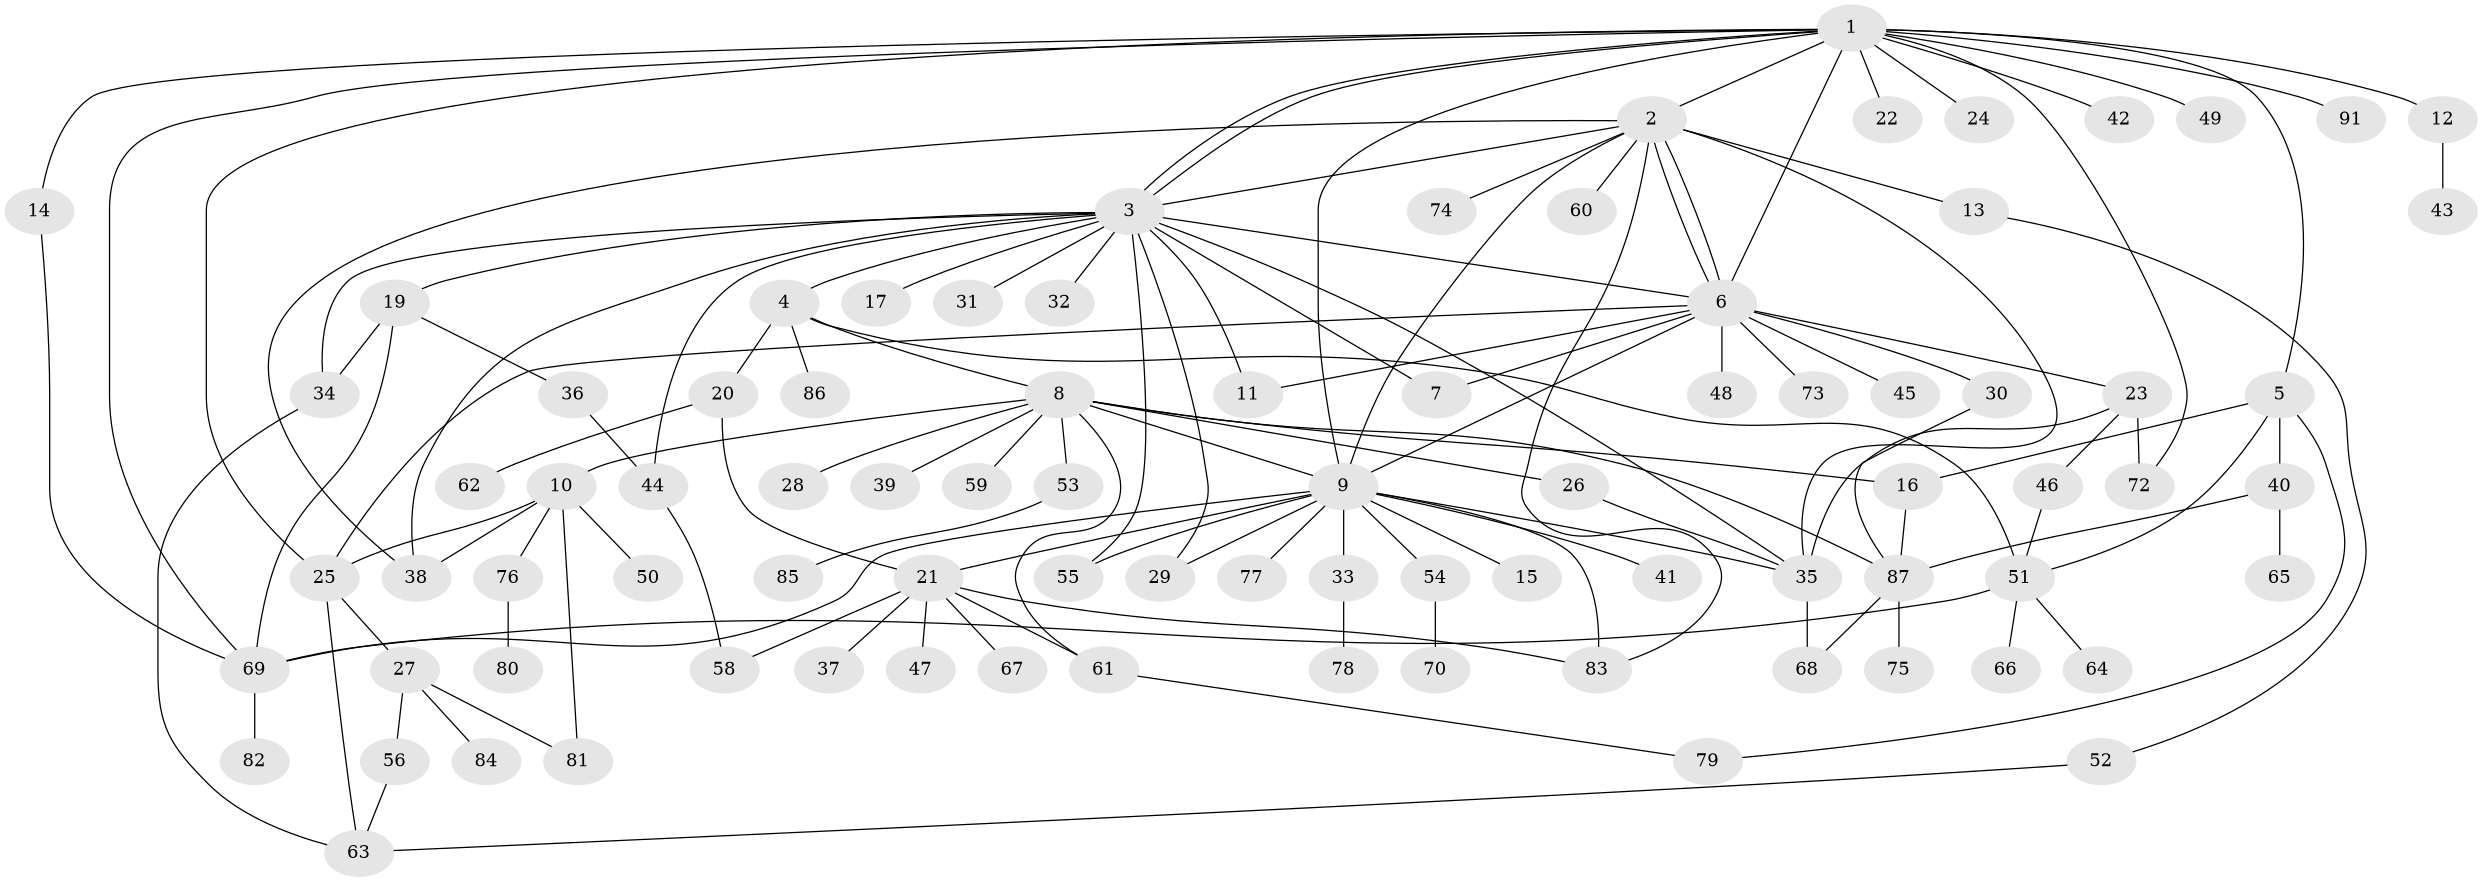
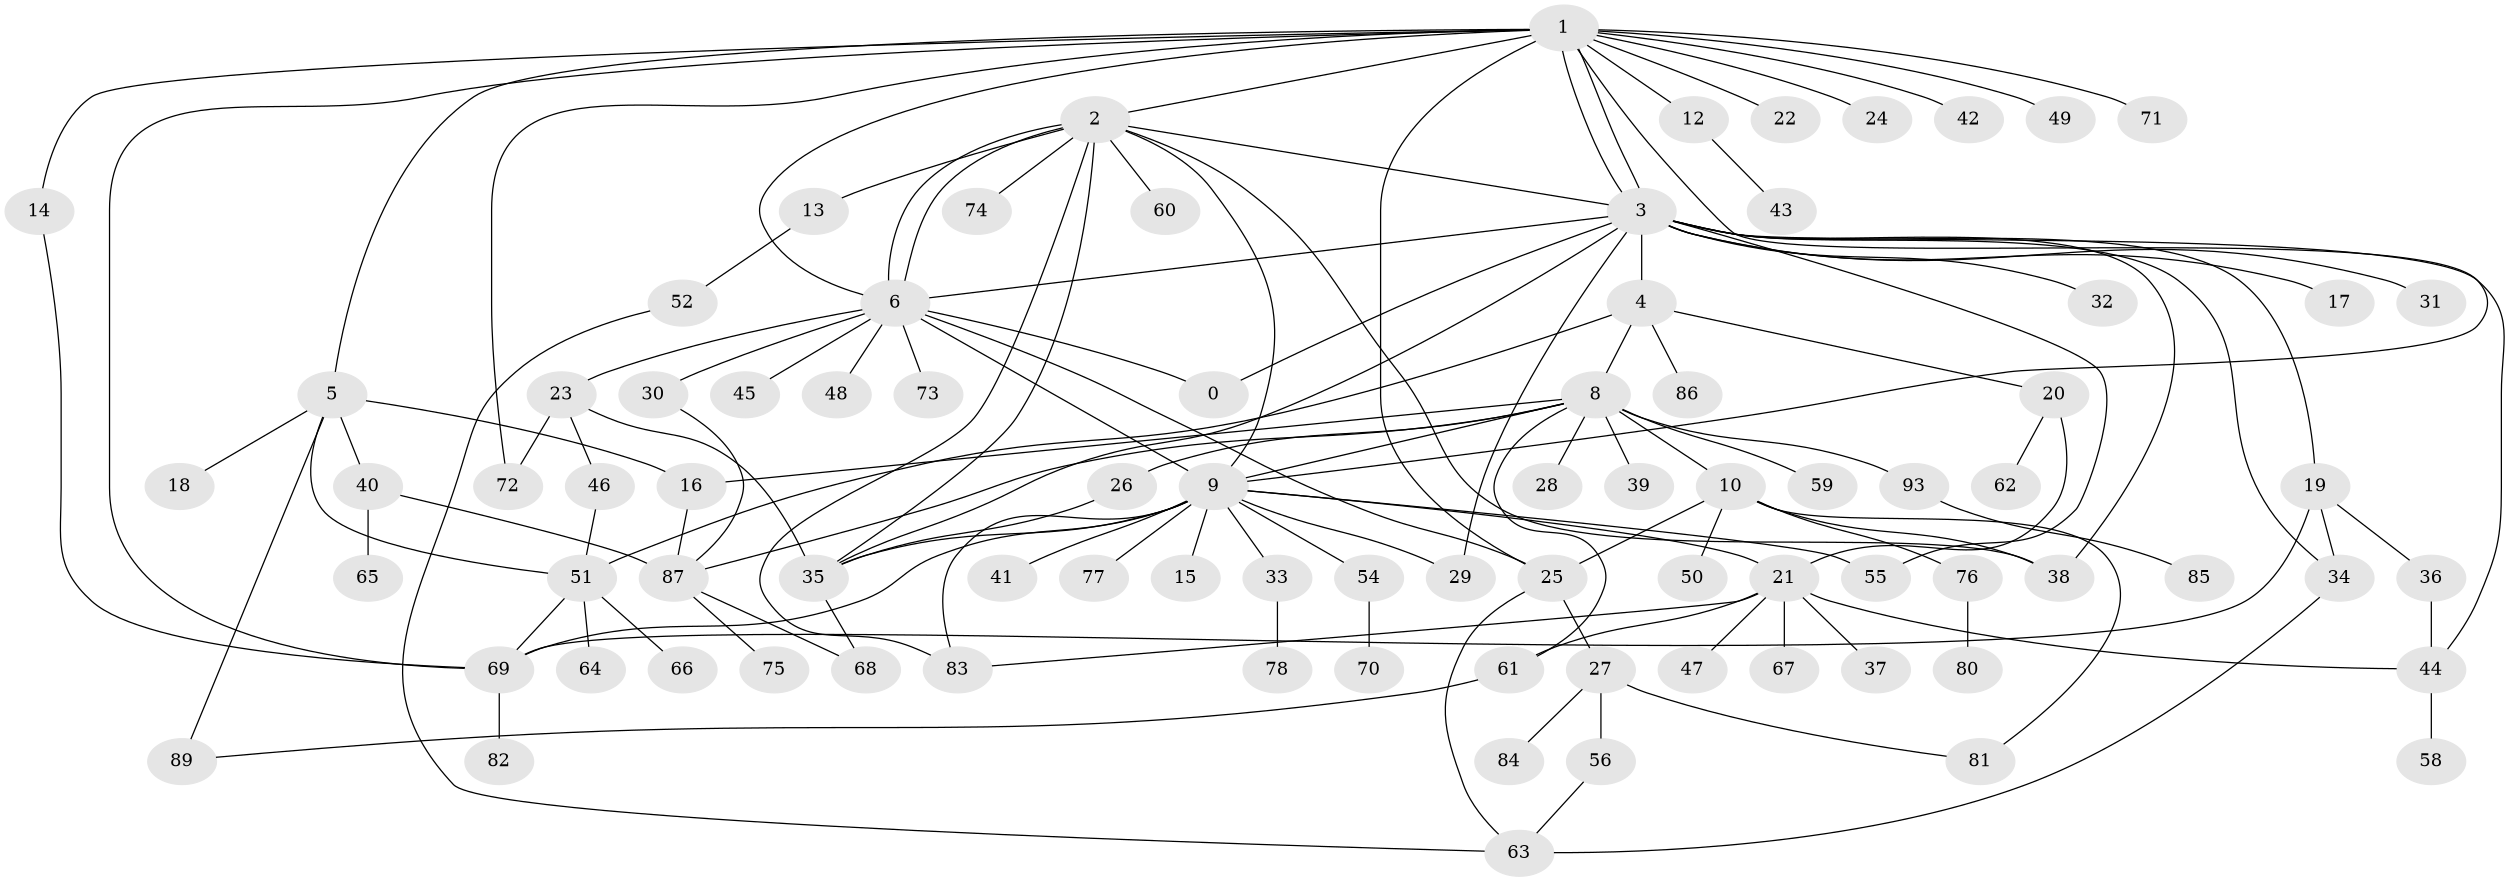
node "91": label "91" -> "71"
node "11": removed
node "7": label "7" -> "0"
node "18": added
node "53": label "53" -> "93"
edge "21" -- "58": now "21" -- "44"
node "79": label "79" -> "89"
